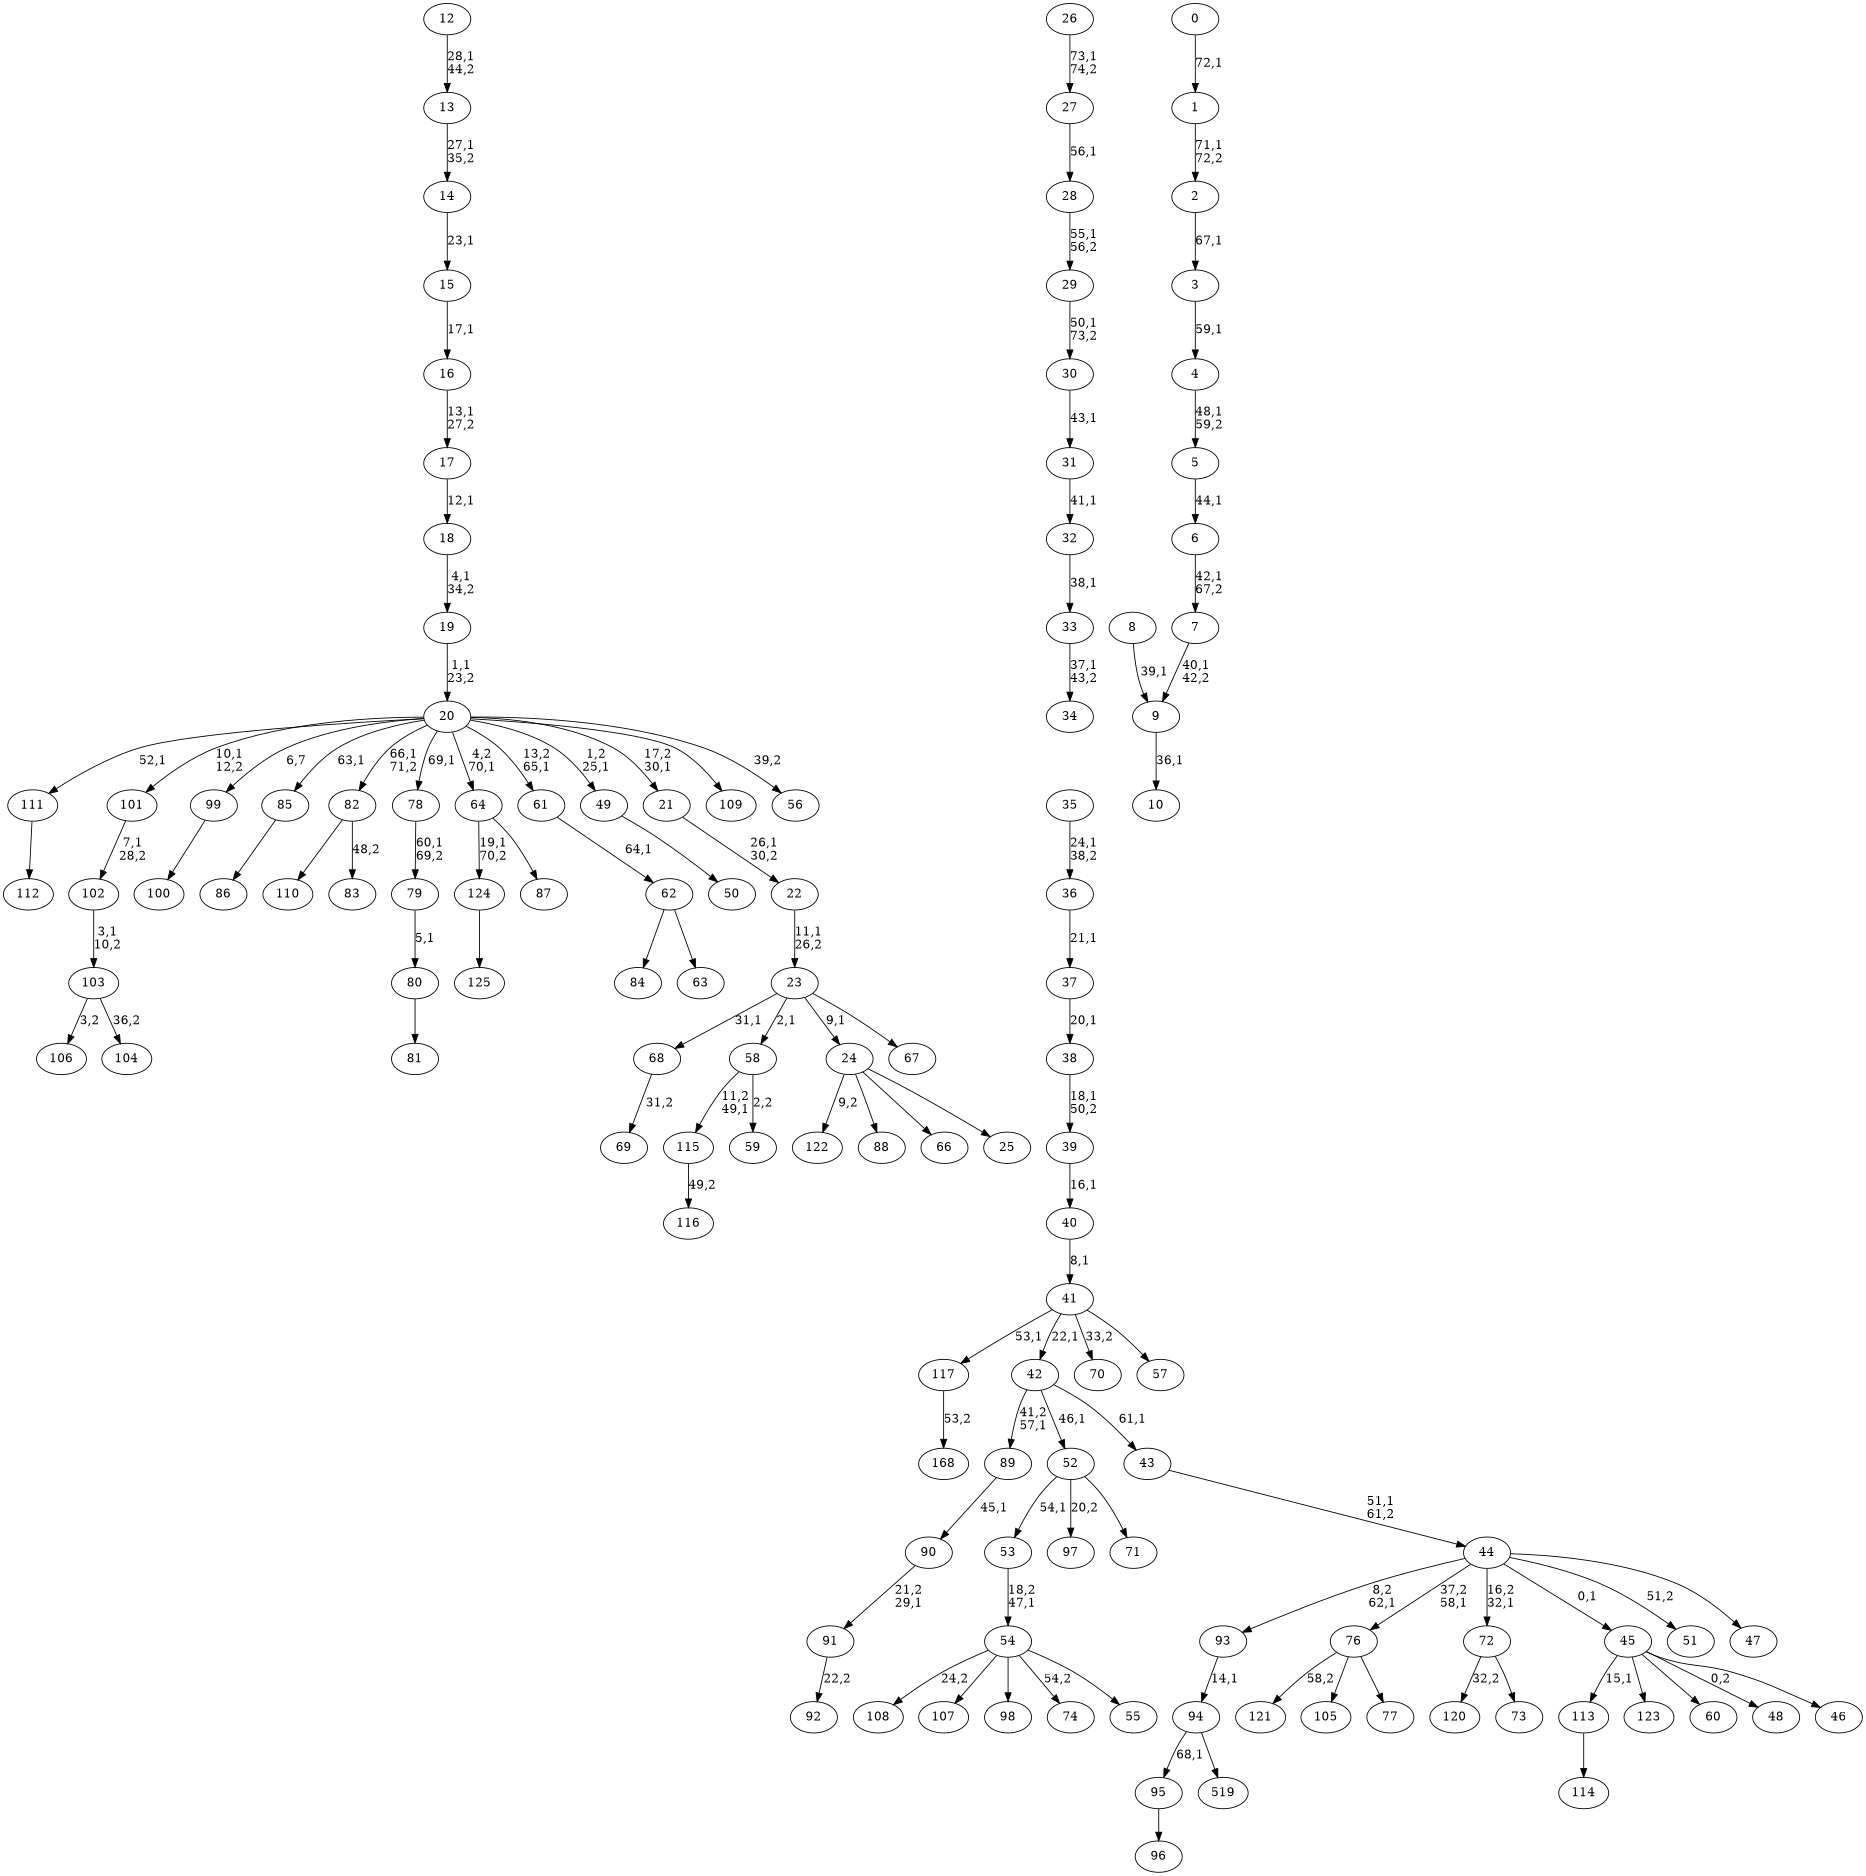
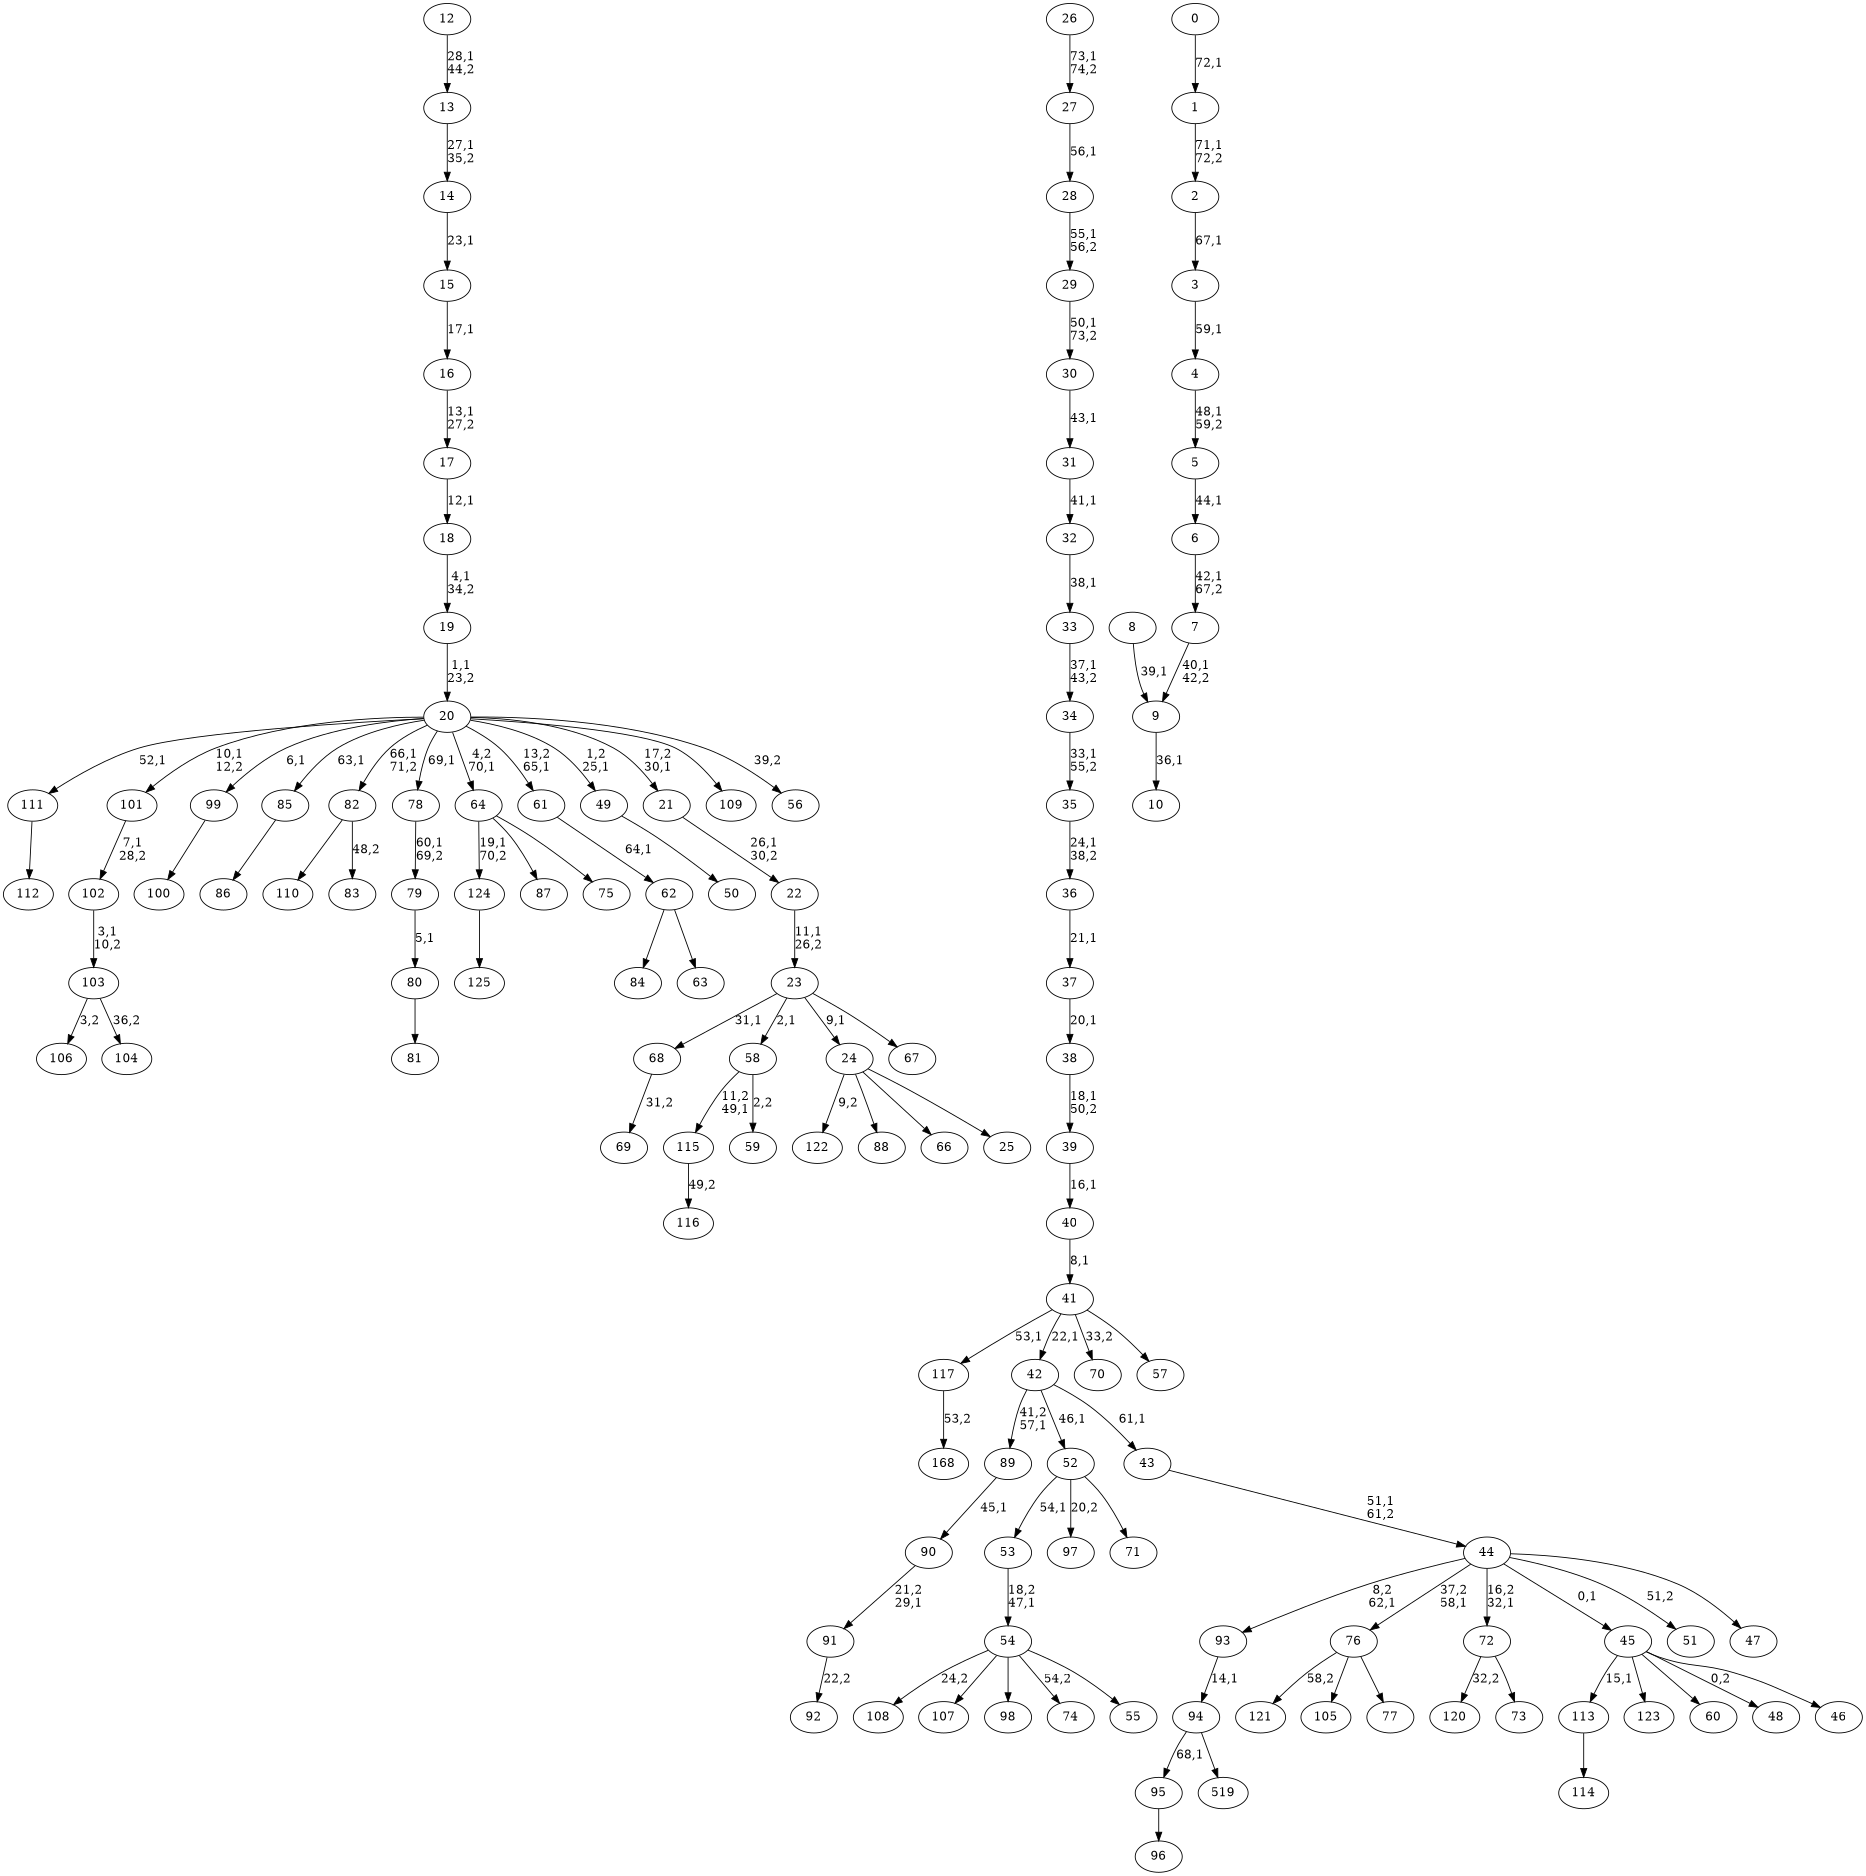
edge "34" -> "35": added, label "33,1 55,2"
edge "20" -> "99": label "6,7" -> "6,1"
node "75": added
